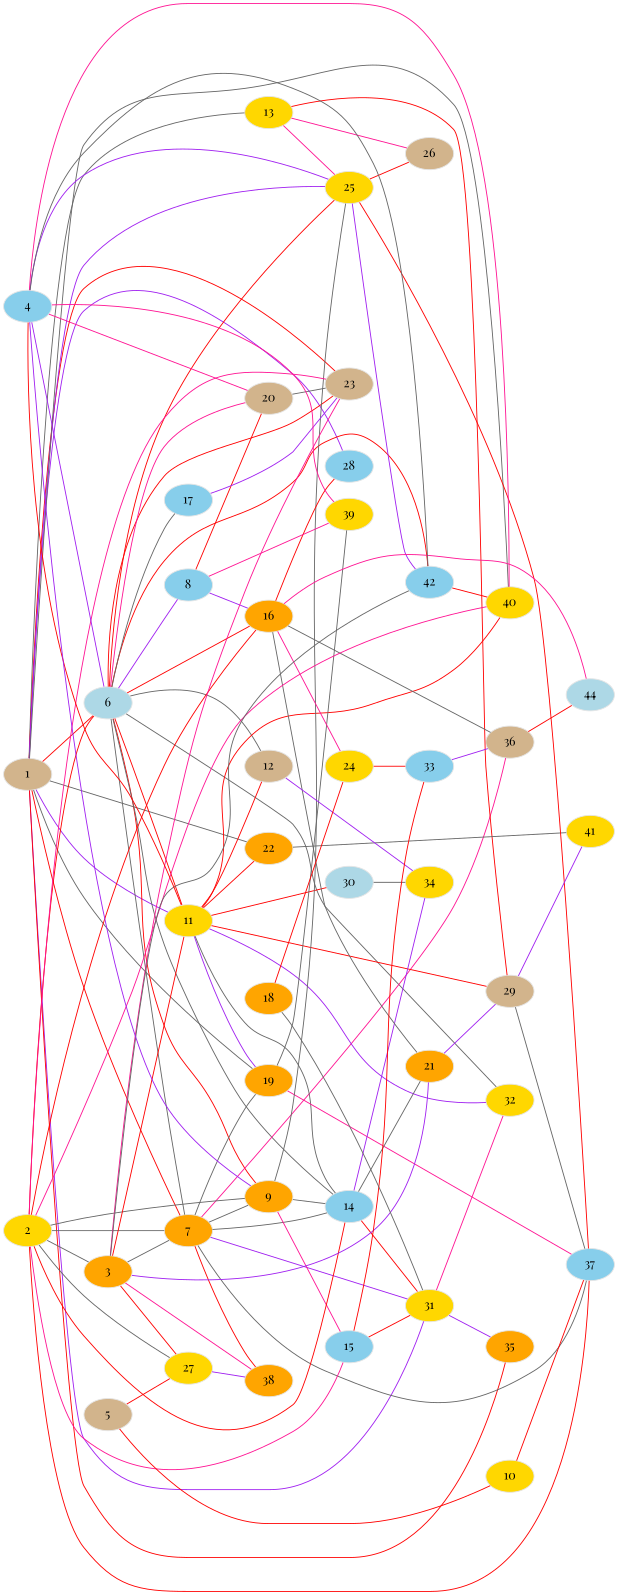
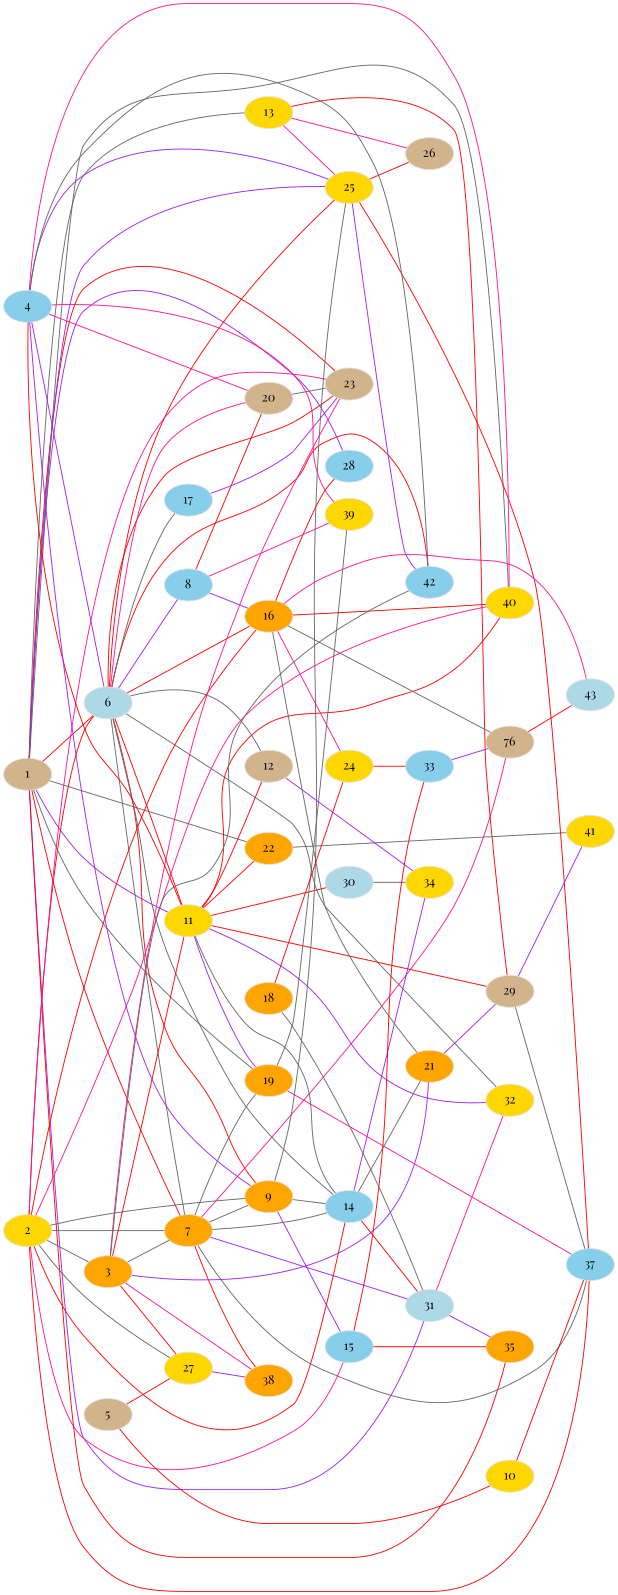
edge "42" -- "40": now "16" -- "40"
node "44": label "44" -> "43"
node "36": label "36" -> "76"
edge "9" -- "15": color deeppink -> purple
node "31": fillcolor gold -> lightblue
edge "31" -- "15": now "35" -- "15"
